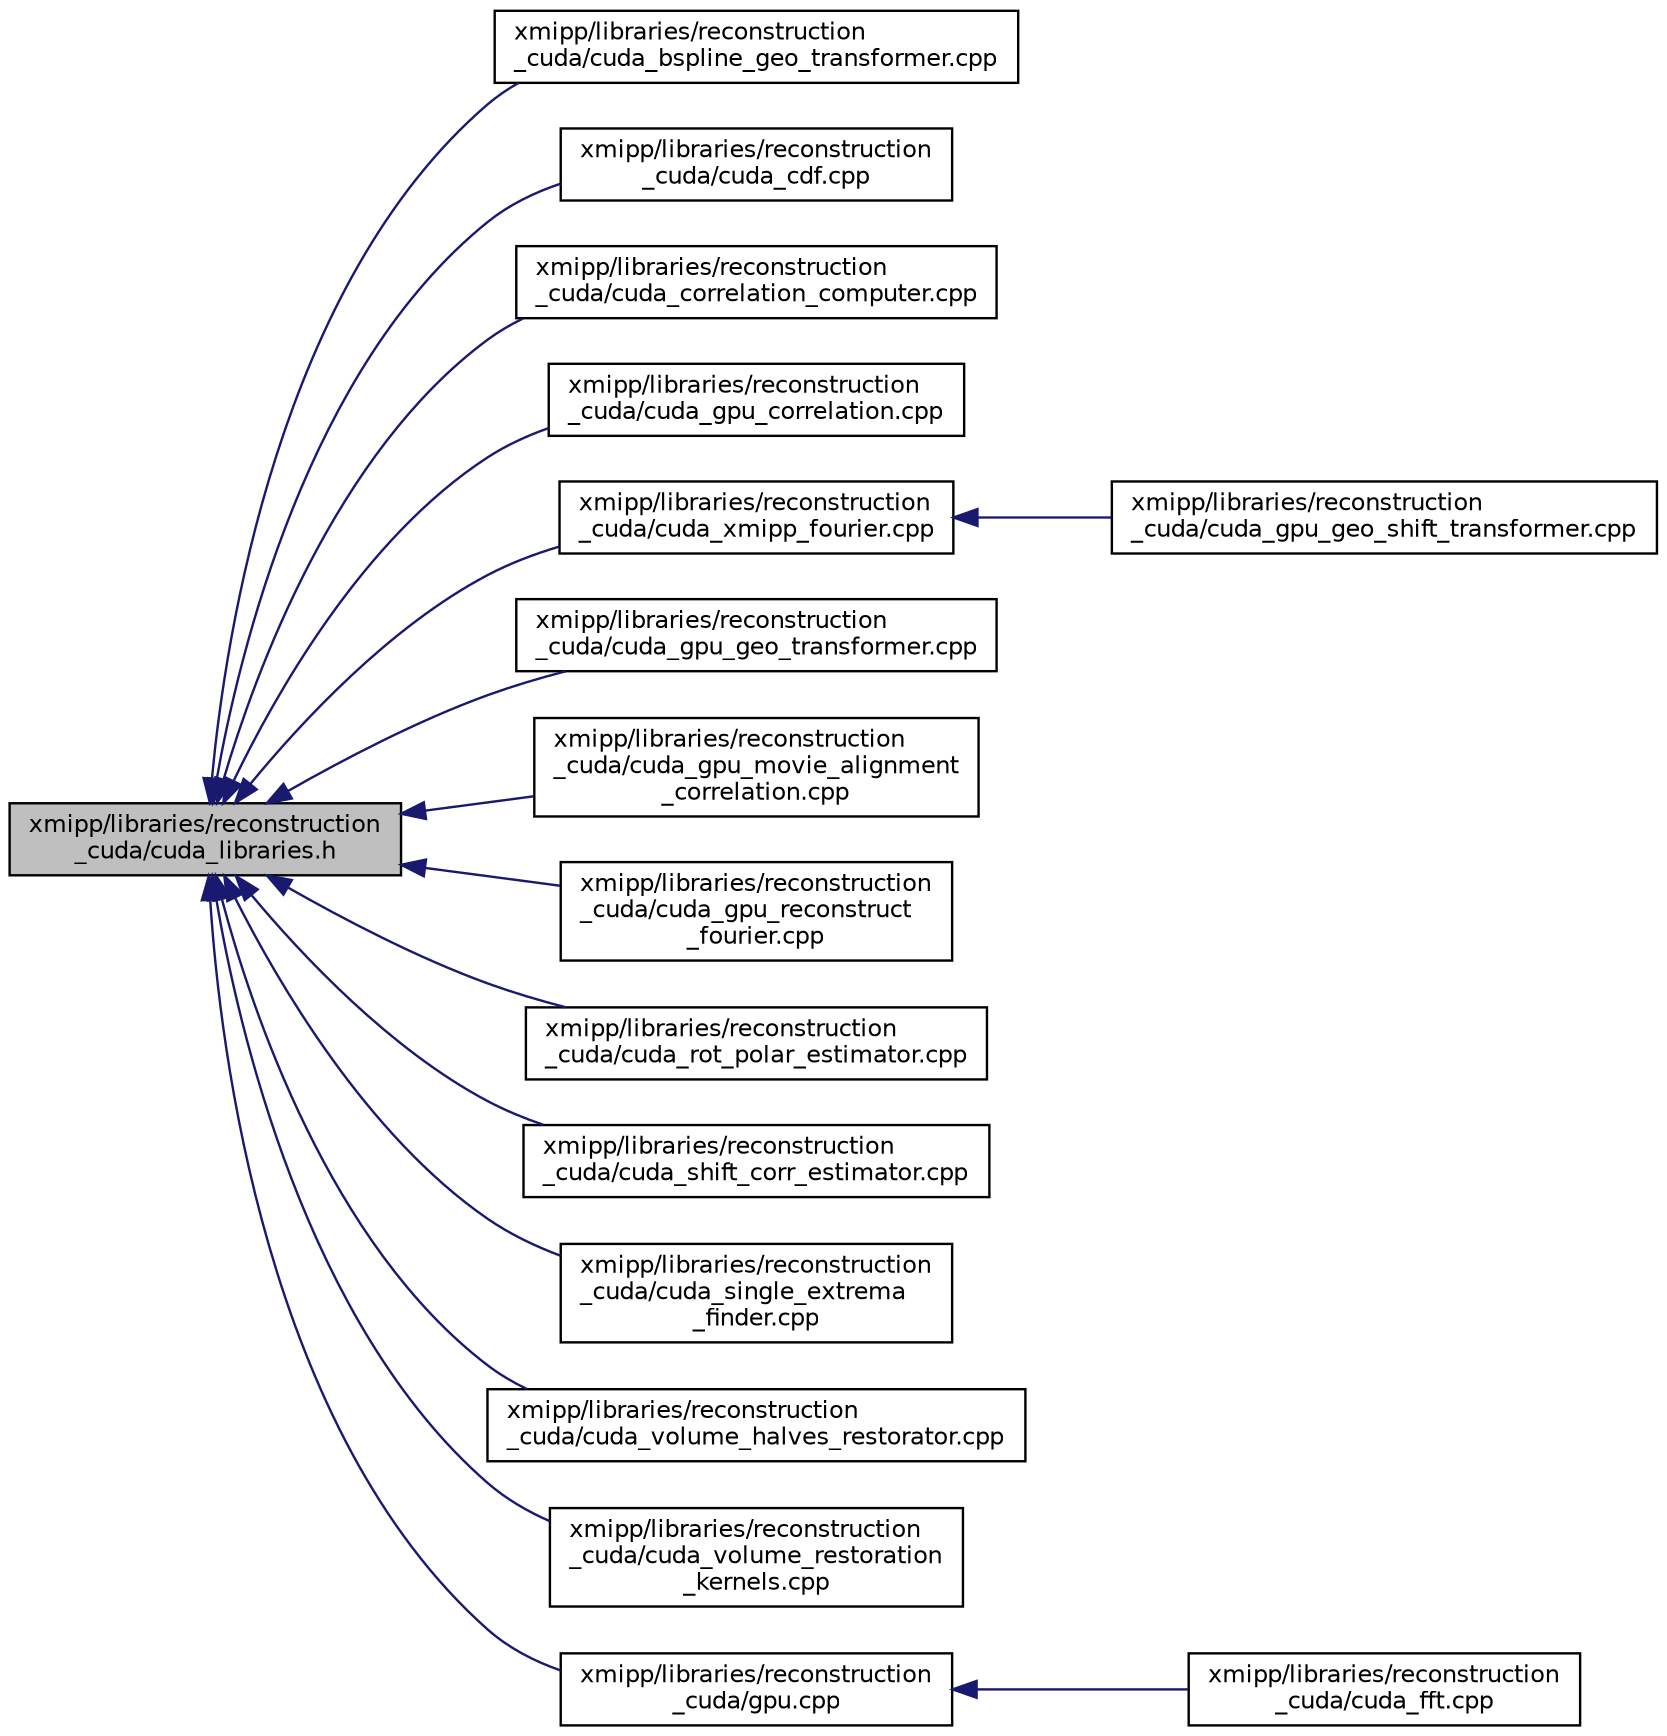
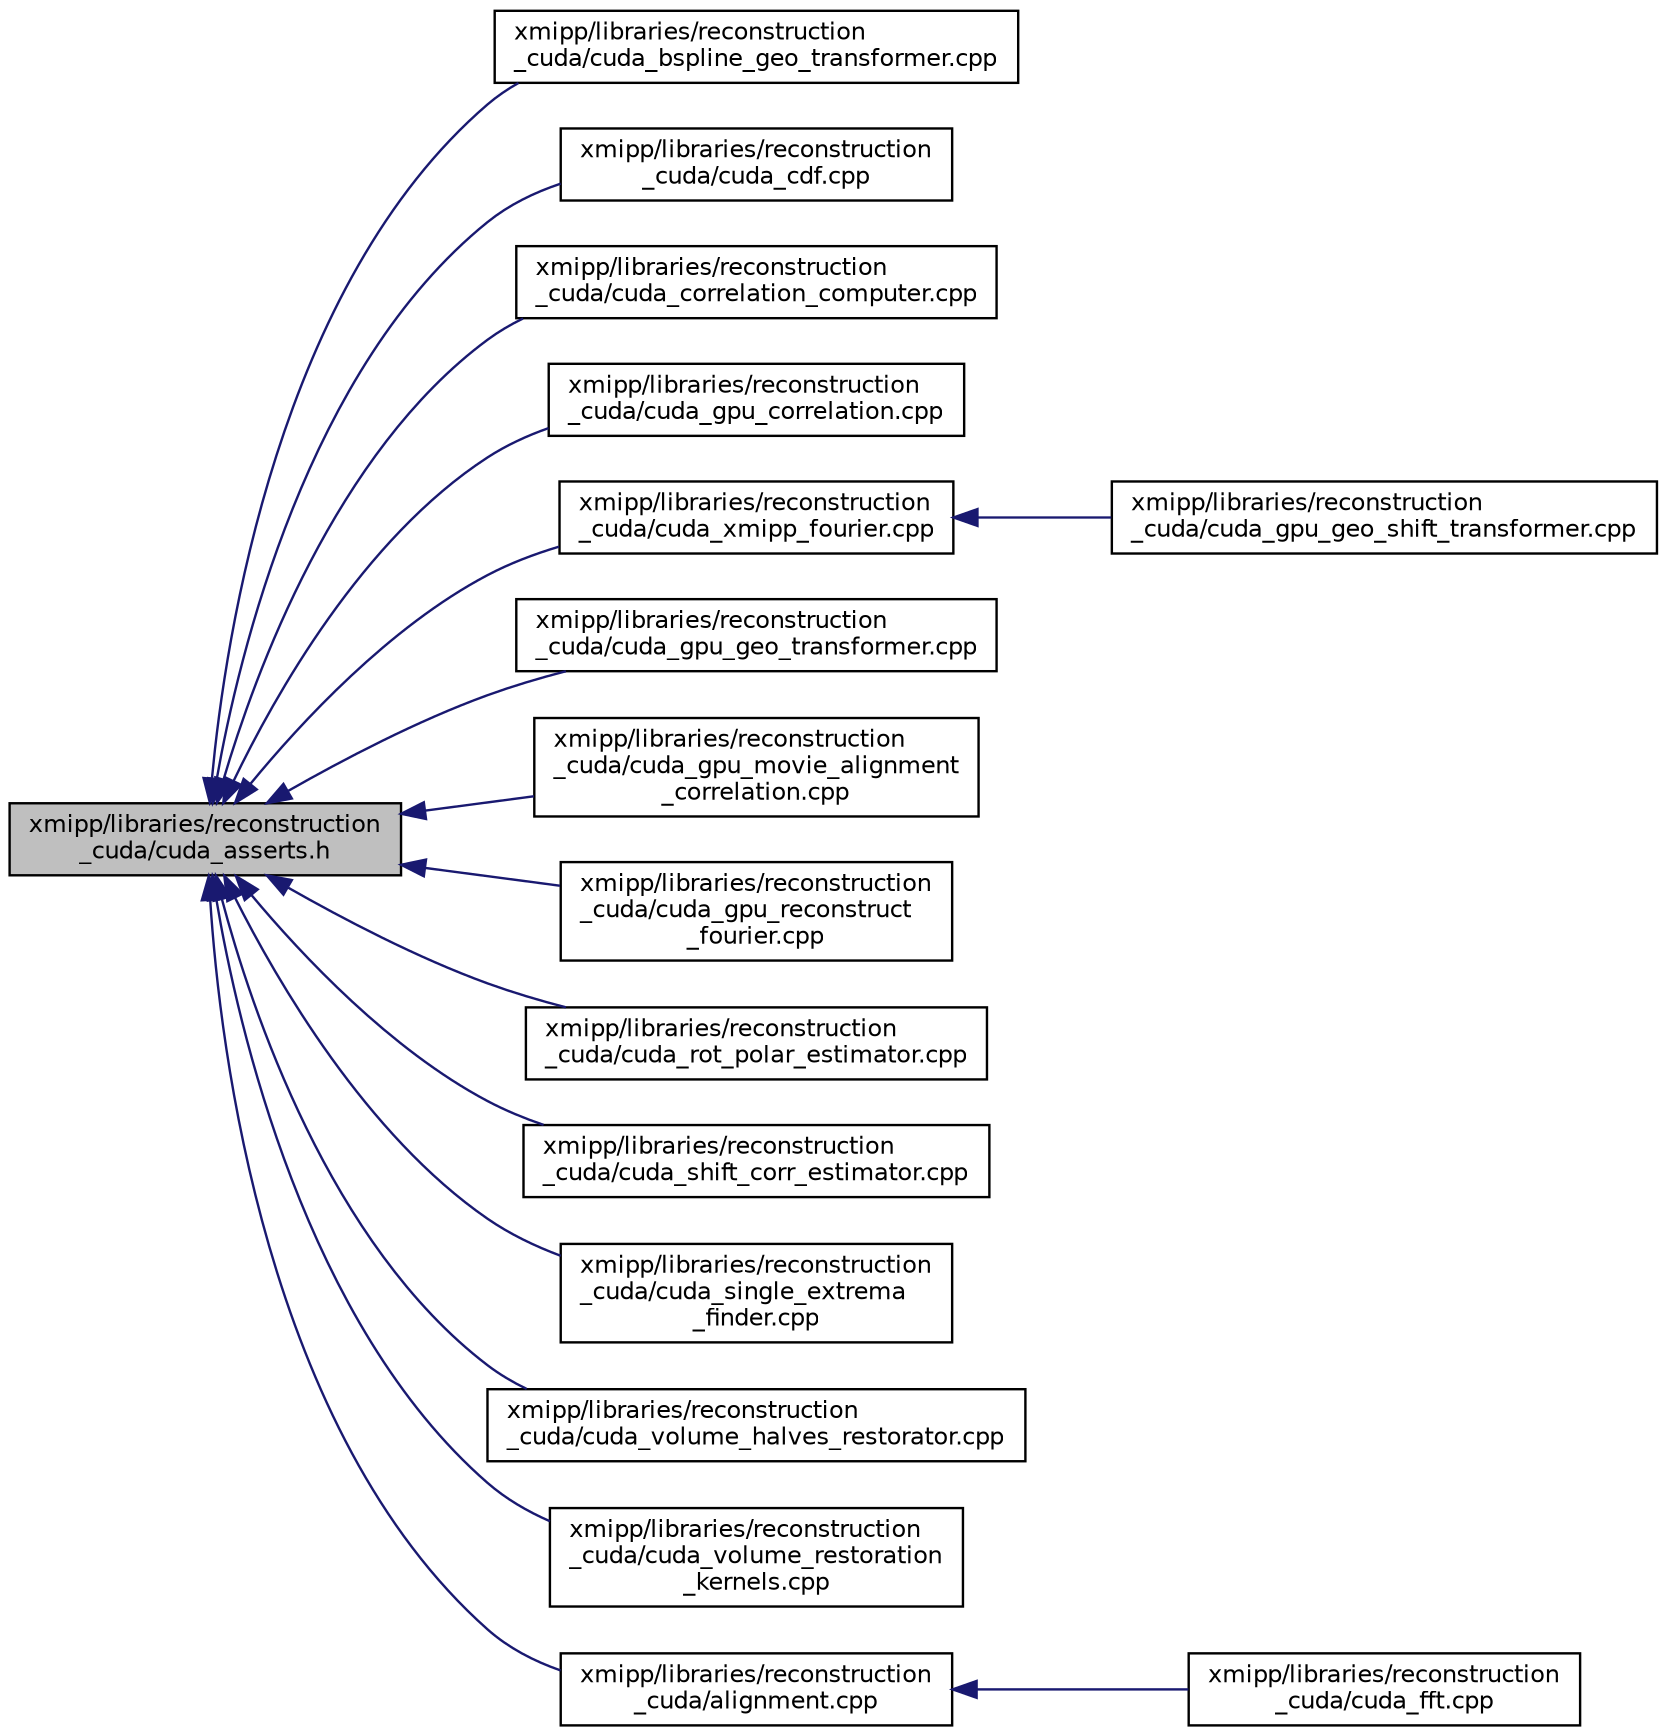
node "xmipp/libraries/reconstruction _cuda/cuda_libraries.h": label "xmipp/libraries/reconstruction _cuda/cuda_libraries.h" -> "xmipp/libraries/reconstruction _cuda/cuda_asserts.h"
node "xmipp/libraries/reconstruction _cuda/gpu.cpp": label "xmipp/libraries/reconstruction _cuda/gpu.cpp" -> "xmipp/libraries/reconstruction _cuda/alignment.cpp"
